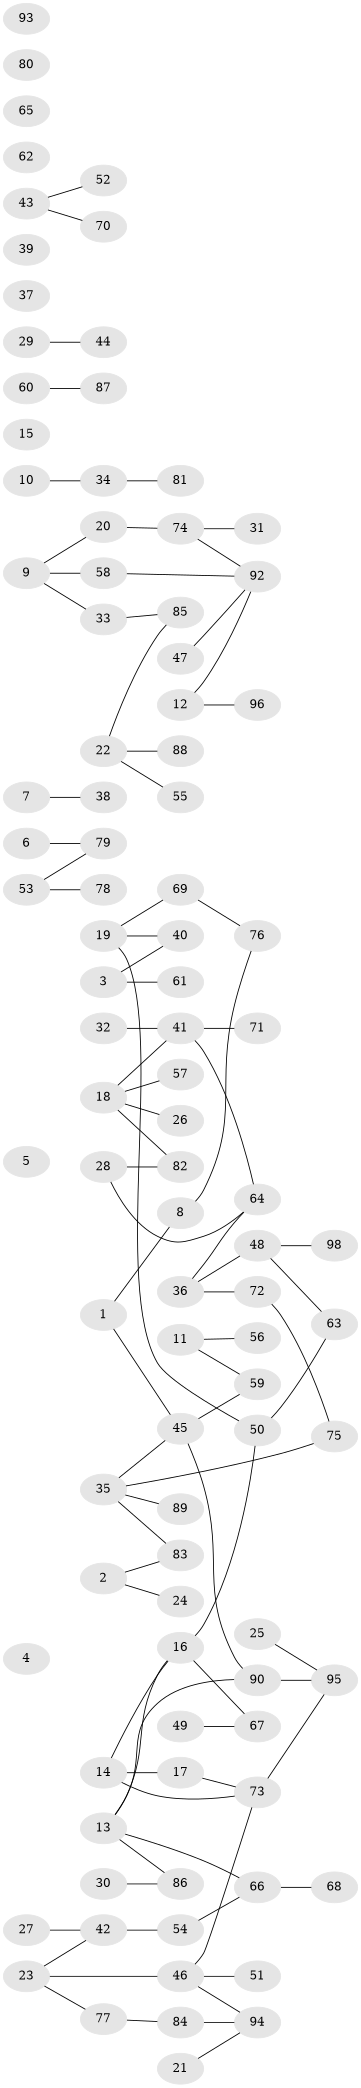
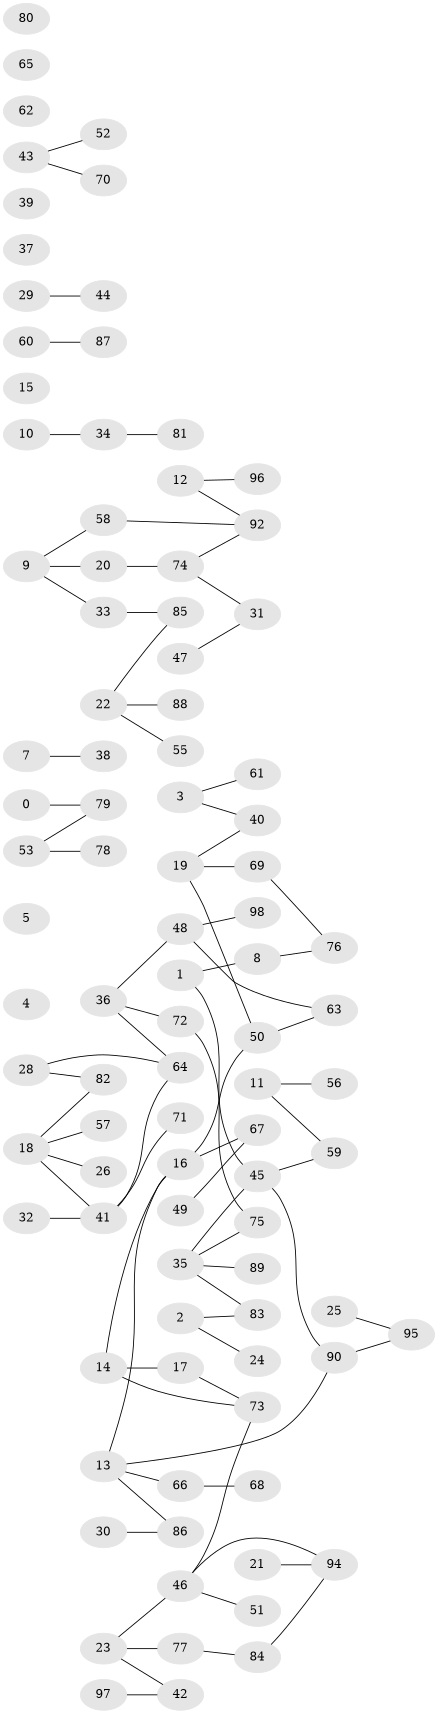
node "93": removed
edge "92" -- "47": now "31" -- "47"
node "6": label "6" -> "0"
edge "95" -- "73": removed
node "27": label "27" -> "97"
node "54": removed
